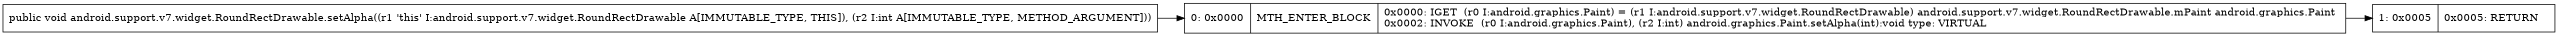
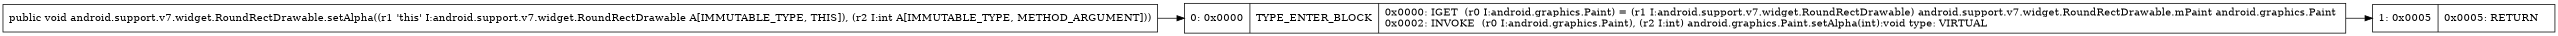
node "0: 0x0000": text "MTH_ENTER_BLOCK" -> "TYPE_ENTER_BLOCK"
